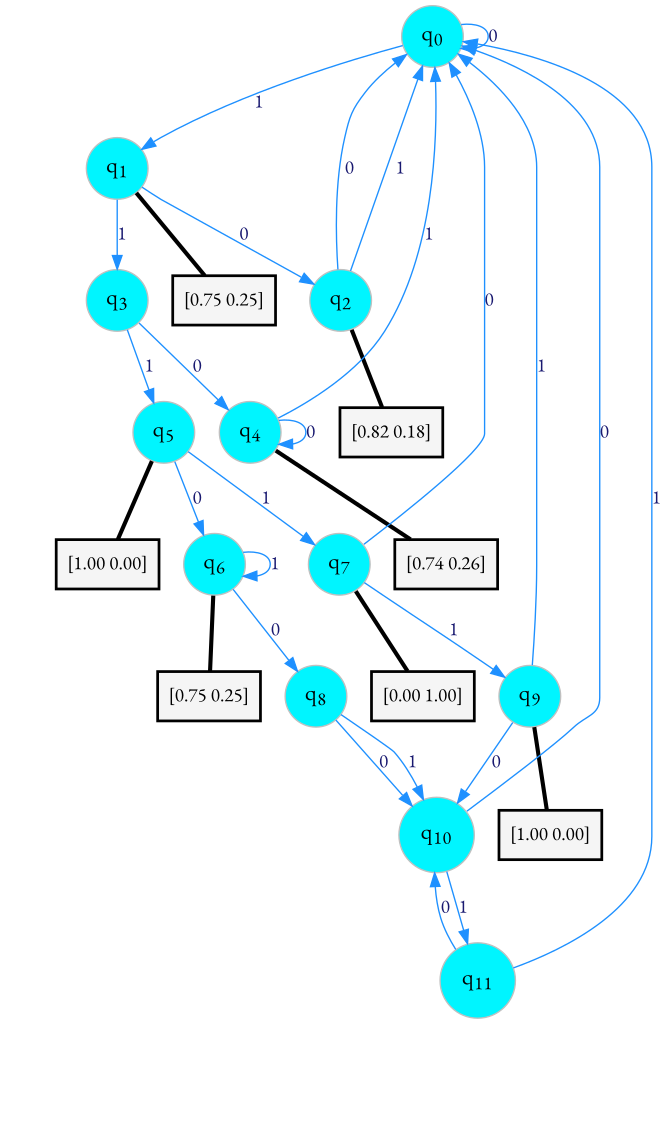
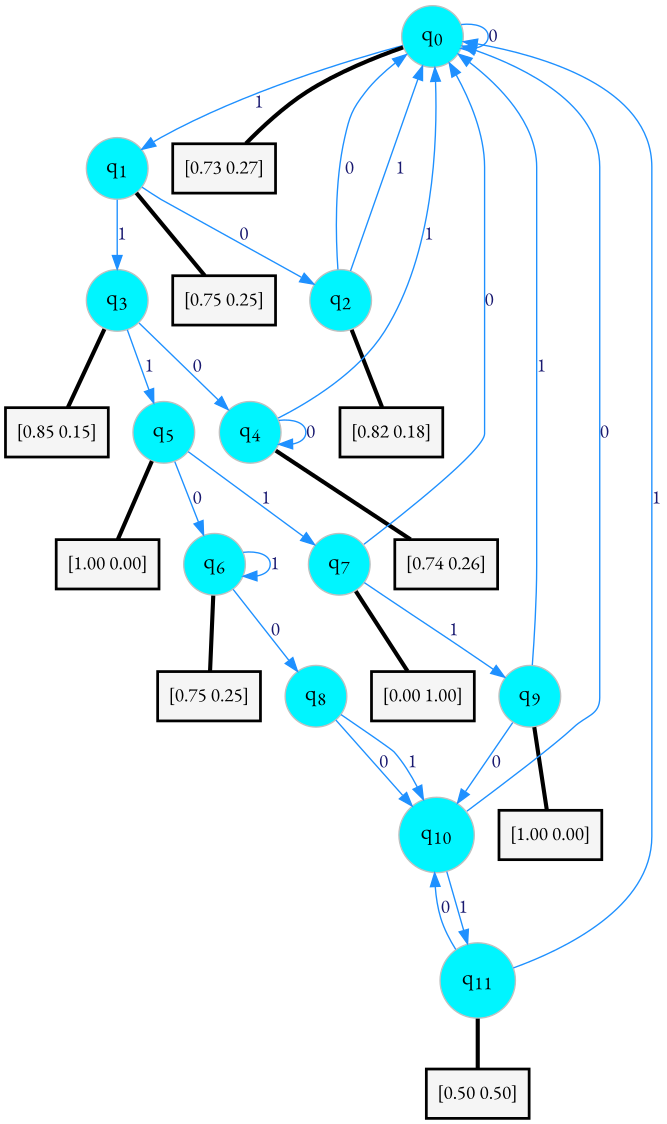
node "[0.73 0.27]": added
node "[0.85 0.15]": added
node "[0.50 0.50]": added
